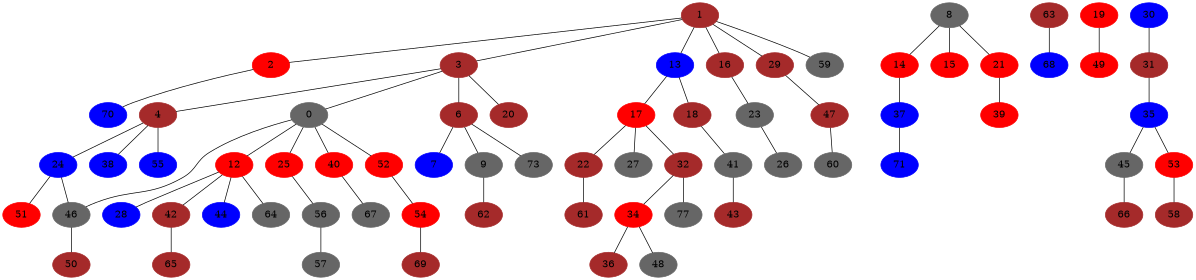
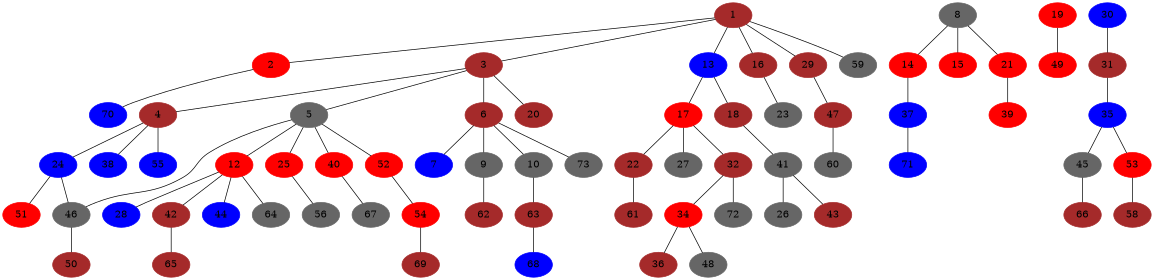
node "0": label "0" -> "5"
edge "23" -- "26": now "41" -- "26"
node "10": added
node "77": label "77" -> "72"
node "57": removed
